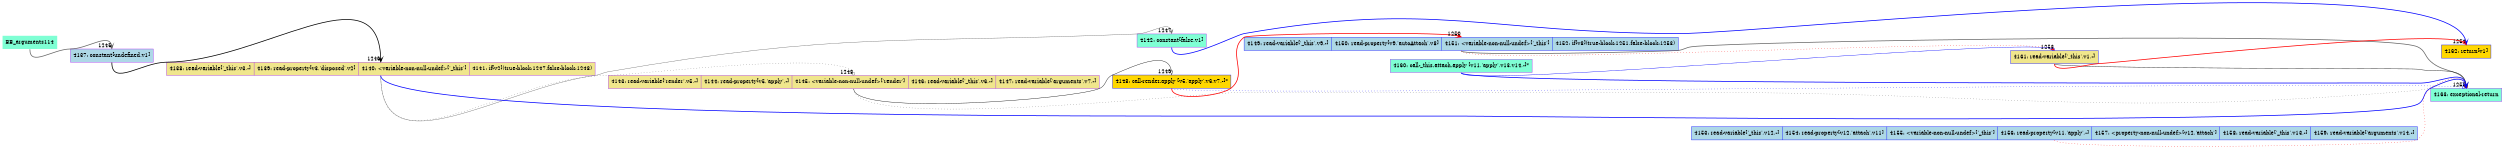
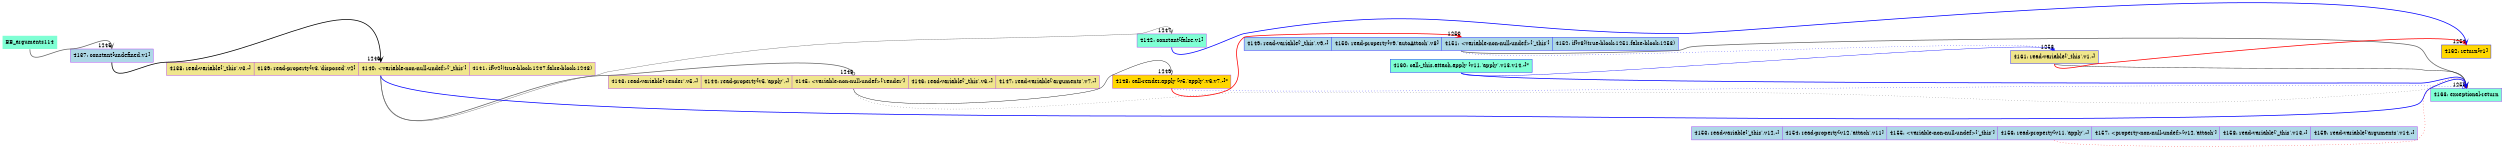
edge "4149: read-variable['_this',v9,-]" -> "4161: read-variable['_this',v1,-]": color red -> blue
node "4160: call-_this.attach.apply [v11,'apply',v13,v14,-]*": color purple -> blue
edge "4138: read-variable['_this',v3,-]" -> "4143: read-variable['render',v5,-]": style dotted -> bold
node "4148: call-render.apply [v5,'apply',v6,v7,-]*": color blue -> purple
node "4153: read-variable['_this',v12,-]": color blue -> purple
